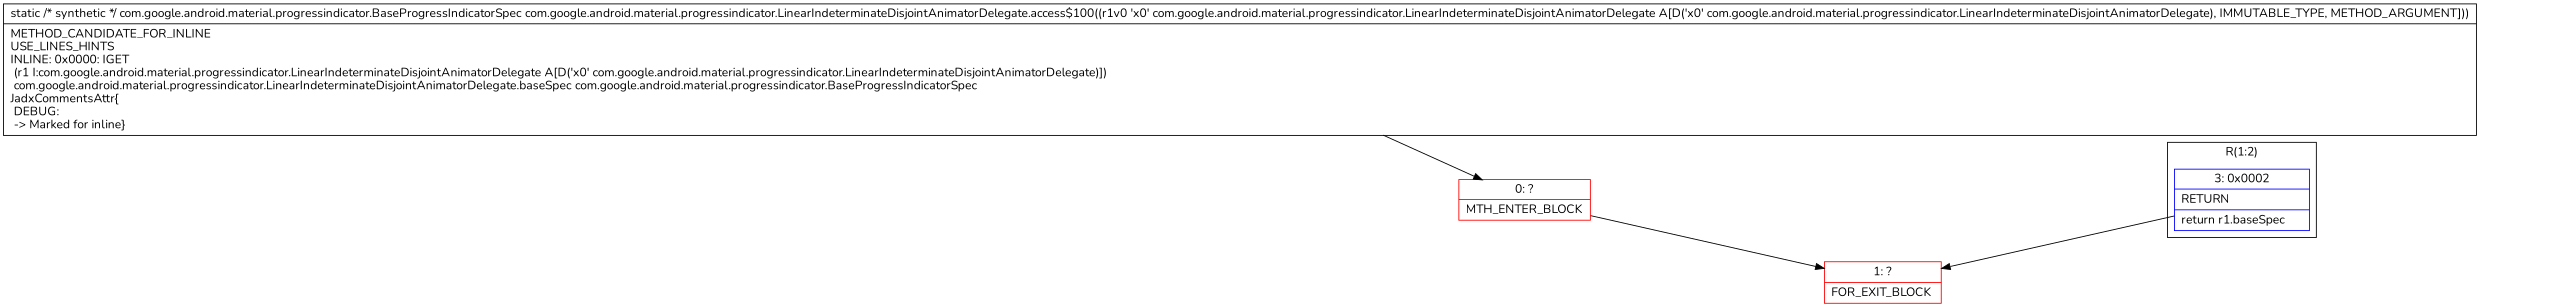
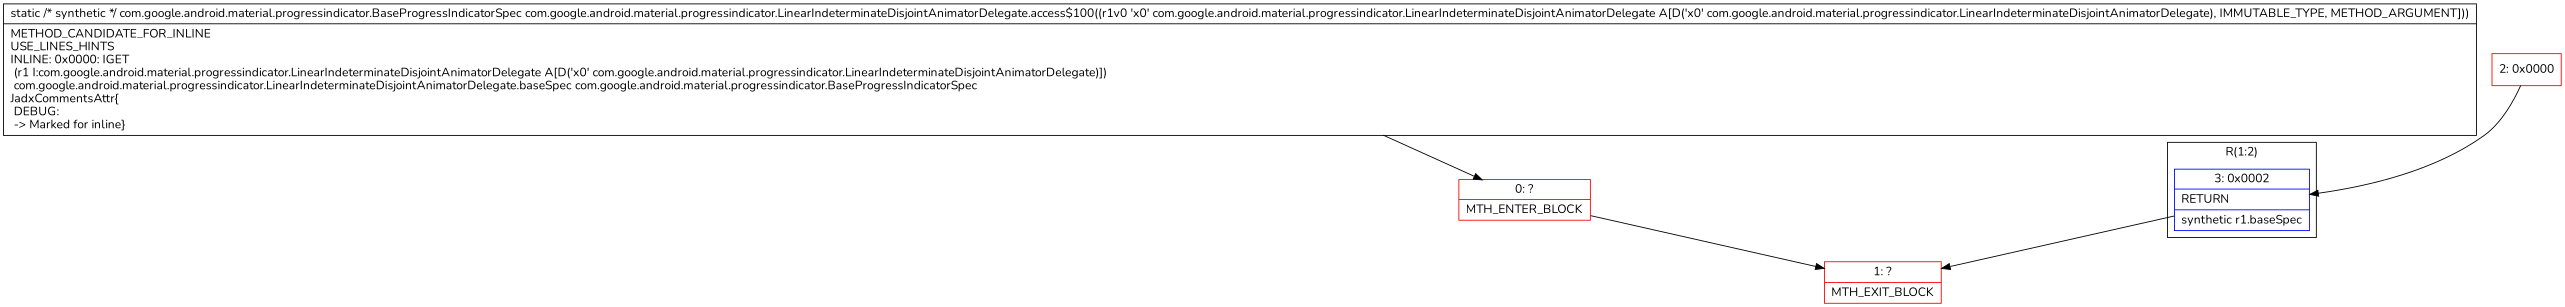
node "2: 0x0000": added
node "3: 0x0002": text "return r1.baseSpec" -> "synthetic r1.baseSpec"
node "1: ?": text "FOR_EXIT_BLOCK" -> "MTH_EXIT_BLOCK"
